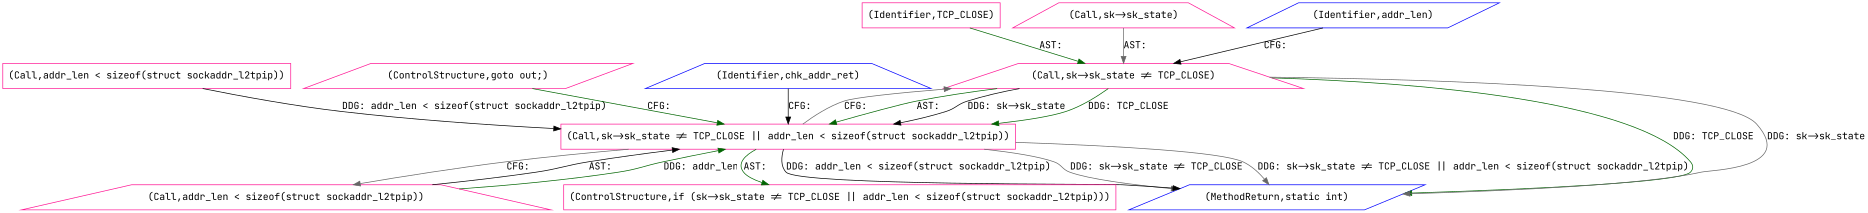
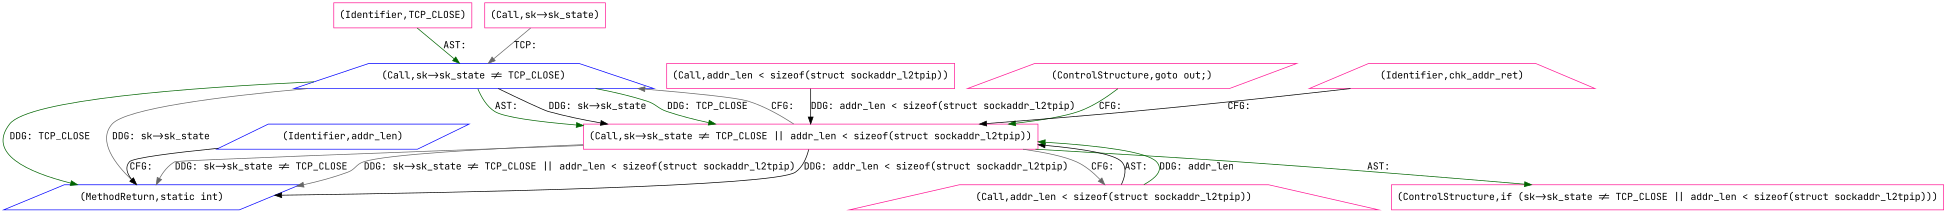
node "(Call,sk->sk_state)": shape trapezium -> box
edge "(Identifier,addr_len)" -> "(Call,sk->sk_state != TCP_CLOSE)": now "(Identifier,addr_len)" -> "(MethodReturn,static int)"
edge "(Call,sk->sk_state)" -> "(Call,sk->sk_state != TCP_CLOSE)": label "AST: " -> "TCP: "
node "(Identifier,chk_addr_ret)": color blue -> deeppink
node "(Call,sk->sk_state != TCP_CLOSE)": color deeppink -> blue
